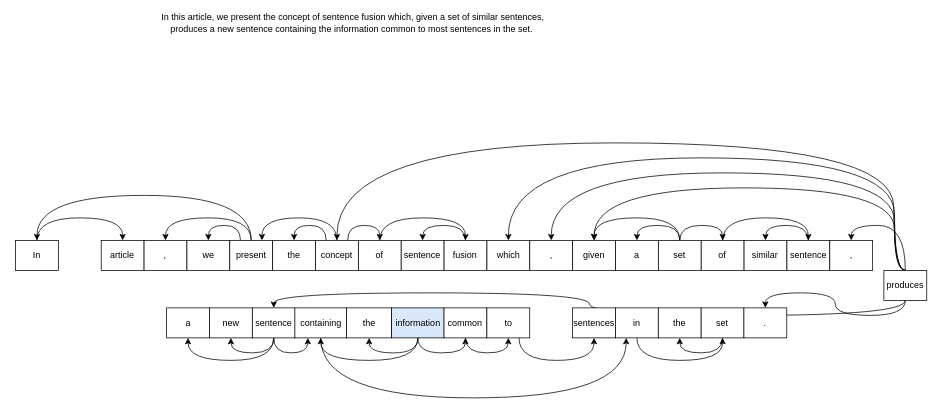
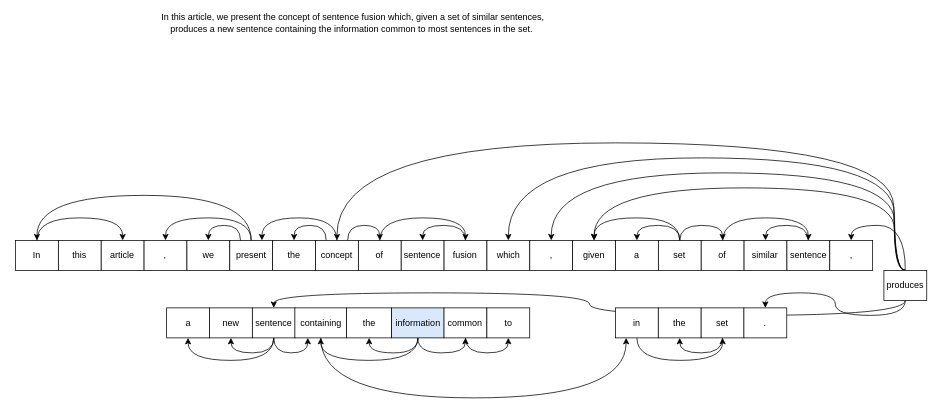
node "this": added
node "sentences": removed
edge "to" -> "sentences": removed
